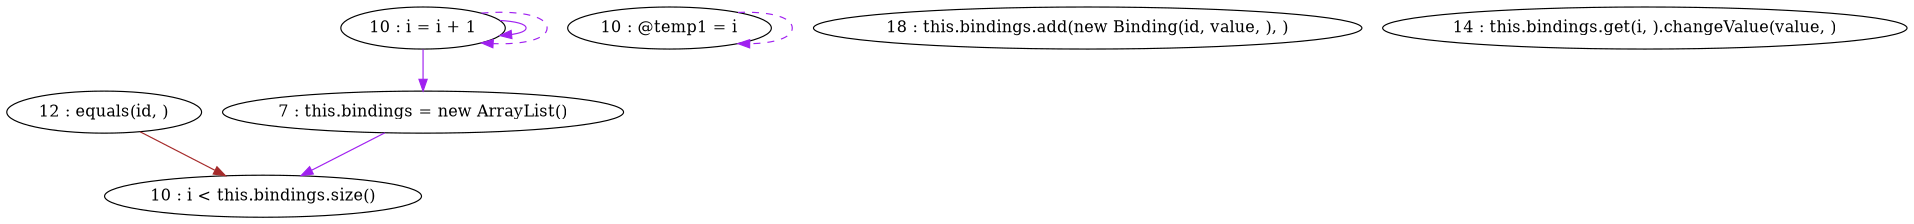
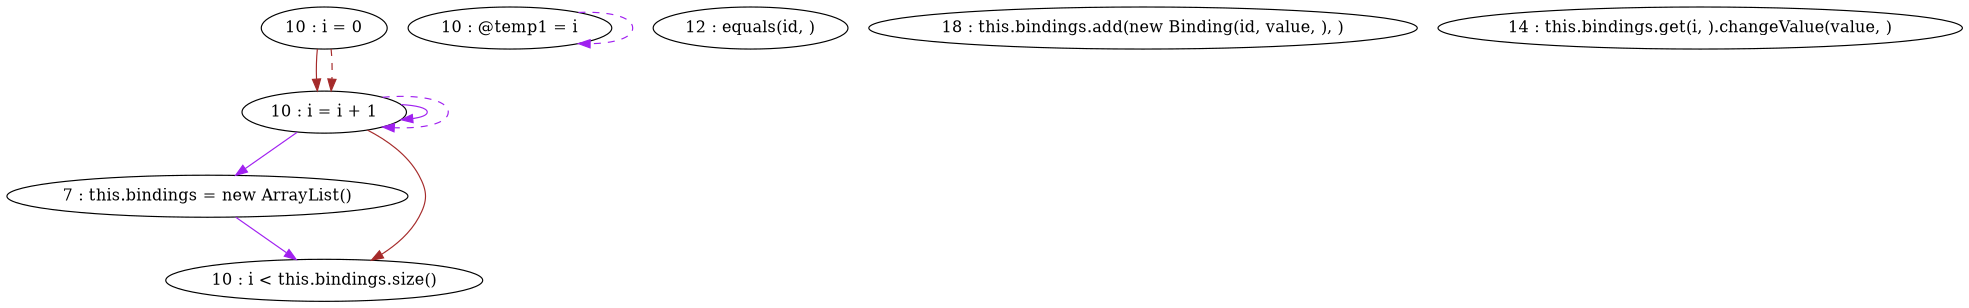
node "10 : i = 0": added
edge "12 : equals(id, )" -> "10 : i < this.bindings.size()": now "10 : i = i + 1" -> "10 : i < this.bindings.size()"
